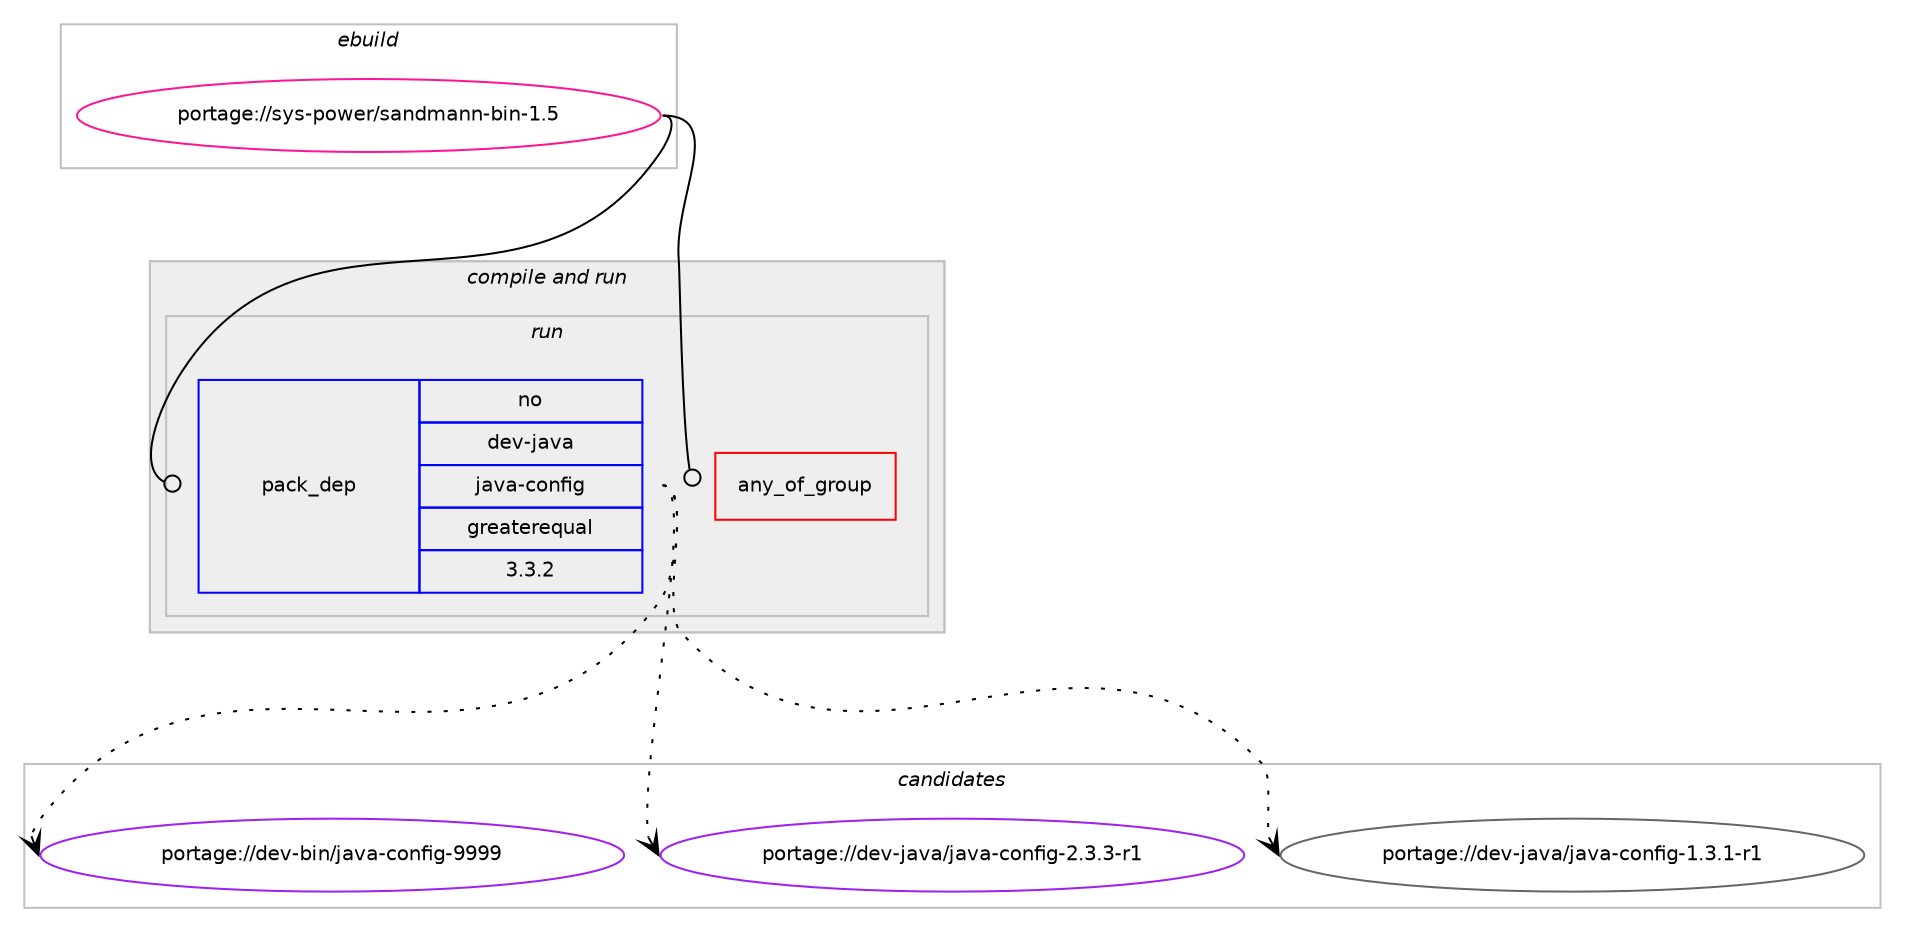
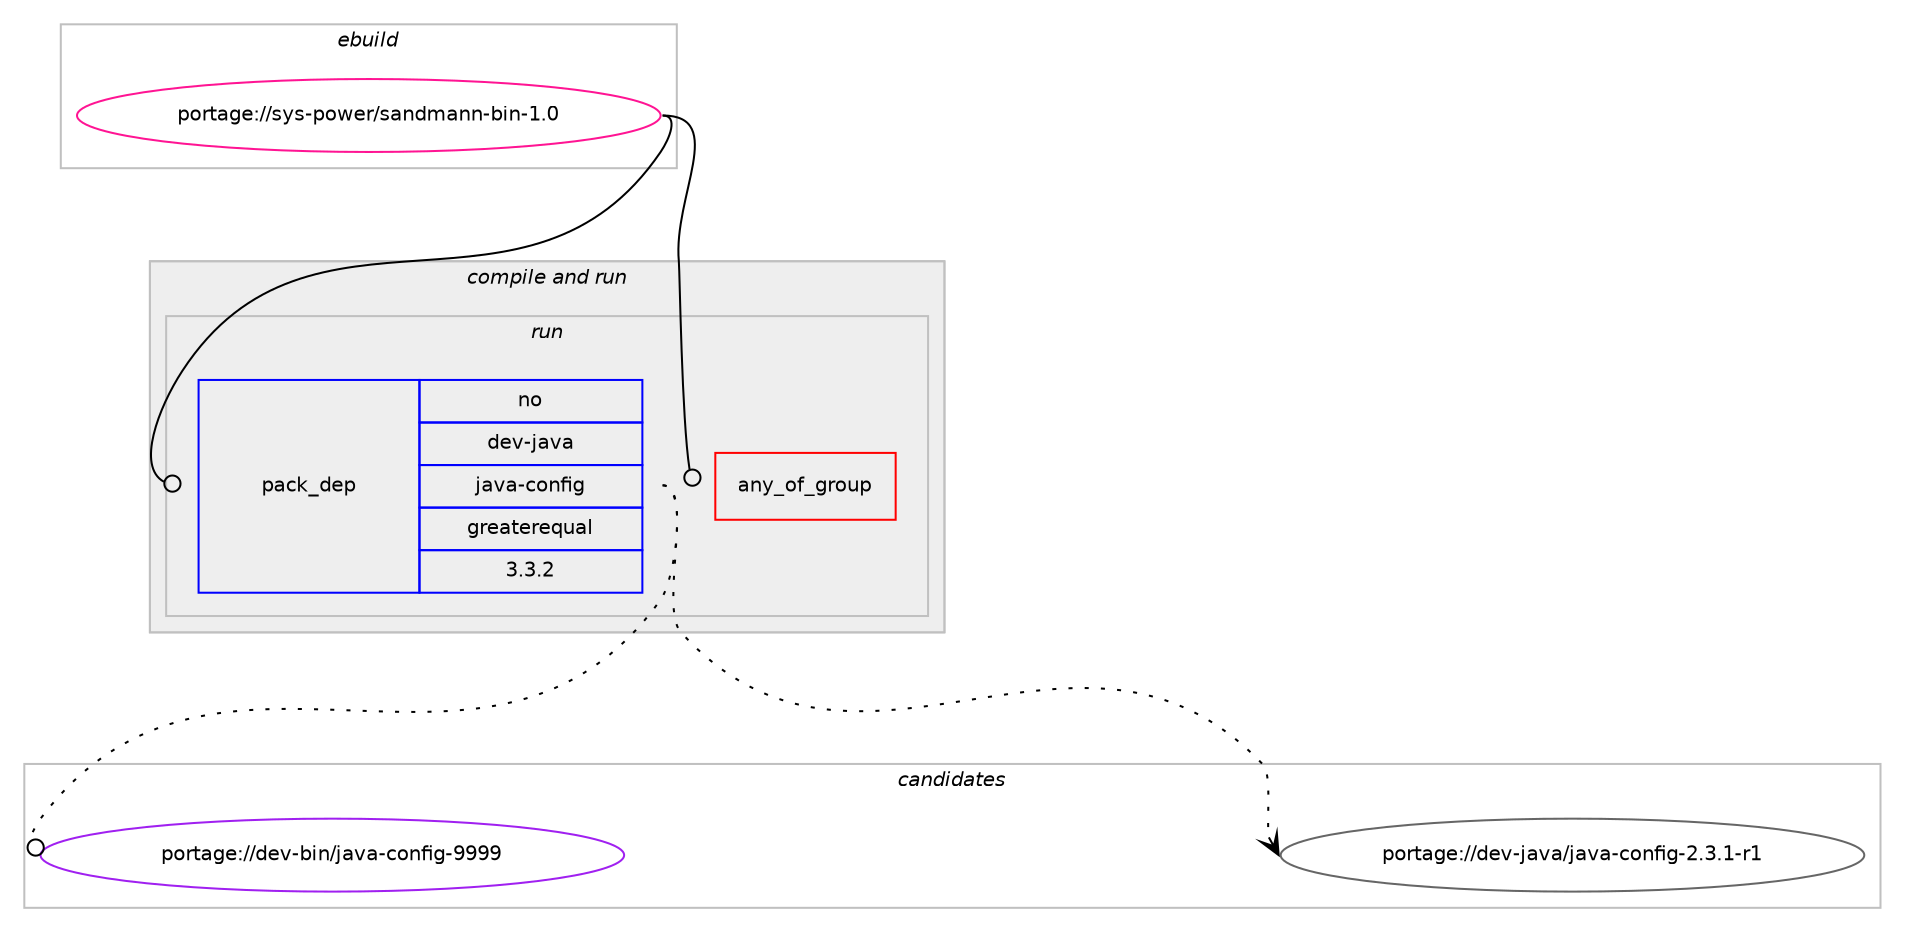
node "portage://sys-power/sandmann-bin-1.5": label "portage://sys-power/sandmann-bin-1.5" -> "portage://sys-power/sandmann-bin-1.0"
edge "pack_dep" -> "portage://dev-bin/java-config-9999": arrowhead vee -> odot
node "portage://dev-java/java-config-2.3.3-r1": removed
node "portage://dev-java/java-config-1.3.1-r1": label "portage://dev-java/java-config-1.3.1-r1" -> "portage://dev-java/java-config-2.3.1-r1"
